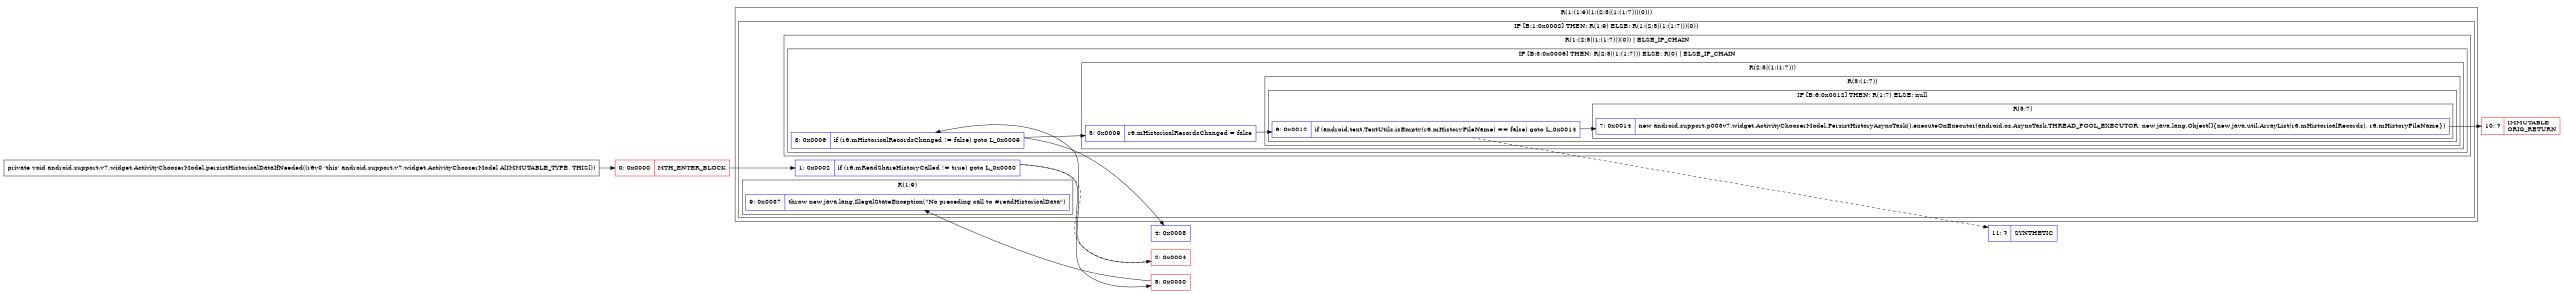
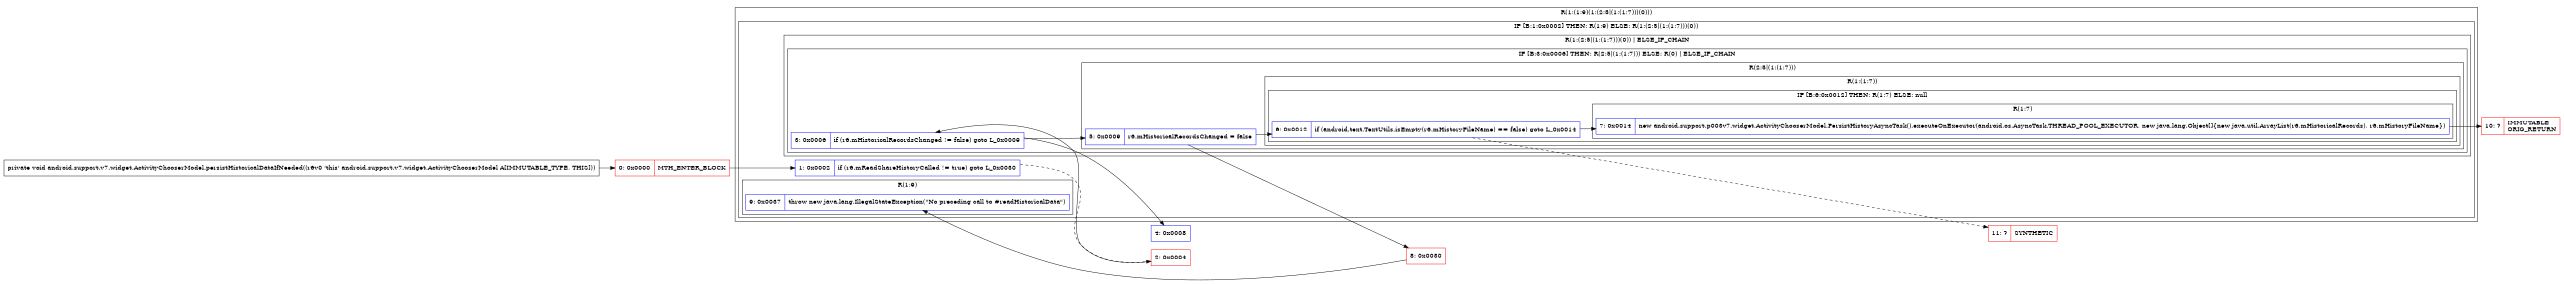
cluster "R(5:(1:7))": label "R(5:(1:7))" -> "R(1:(1:7))"
cluster "R(5:7)": label "R(5:7)" -> "R(1:7)"
node "11: ?": color blue -> red
edge "1: 0x0002" -> "8: 0x0030": now "5: 0x0009" -> "8: 0x0030"
